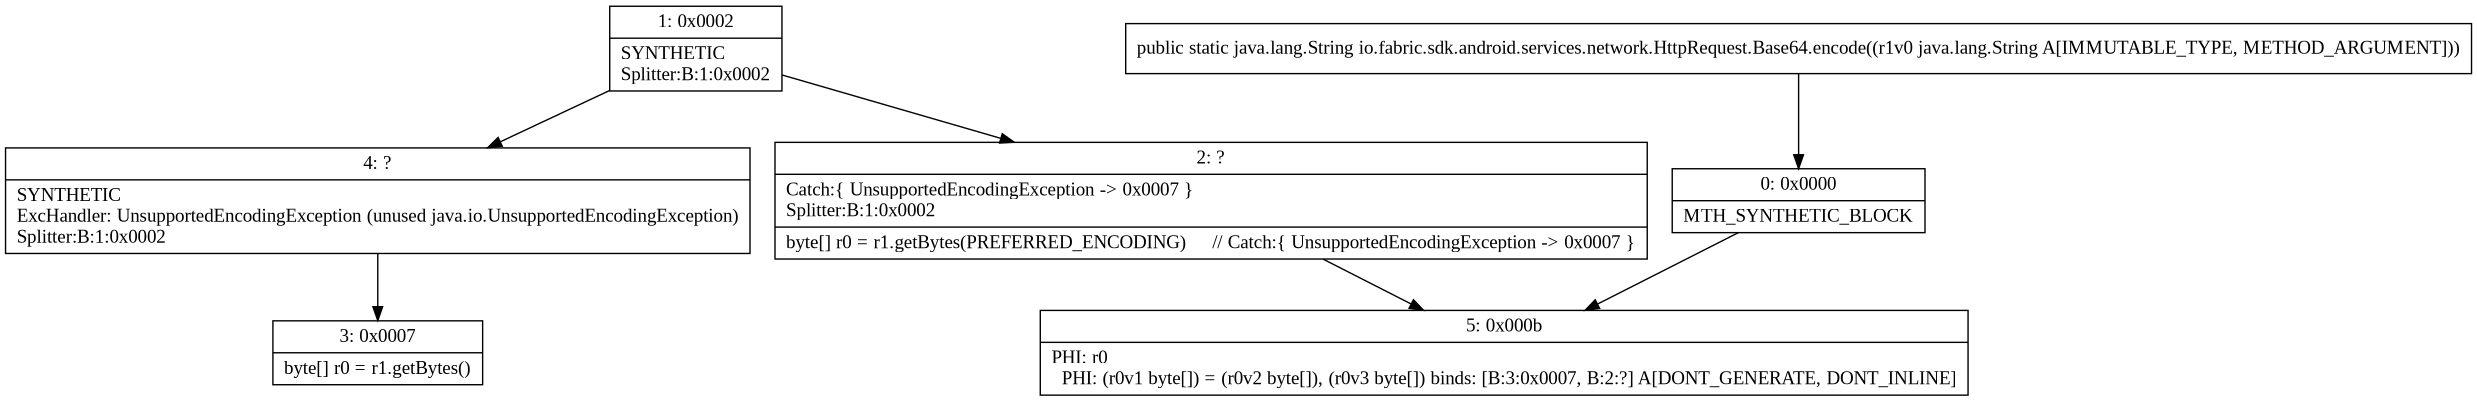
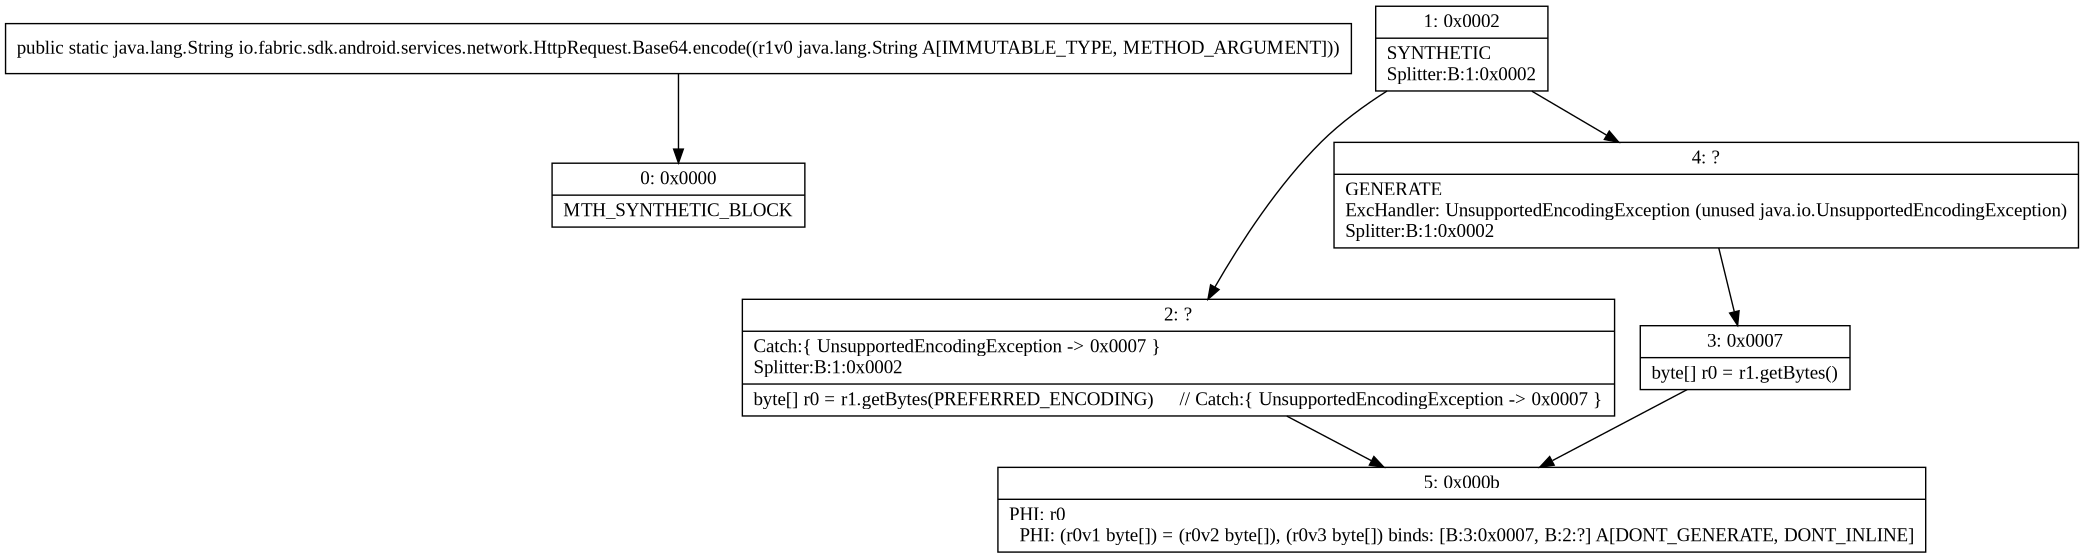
node "4: ?": text "SYNTHETIC" -> "GENERATE"
edge "0: 0x0000" -> "5: 0x000b": now "3: 0x0007" -> "5: 0x000b"
